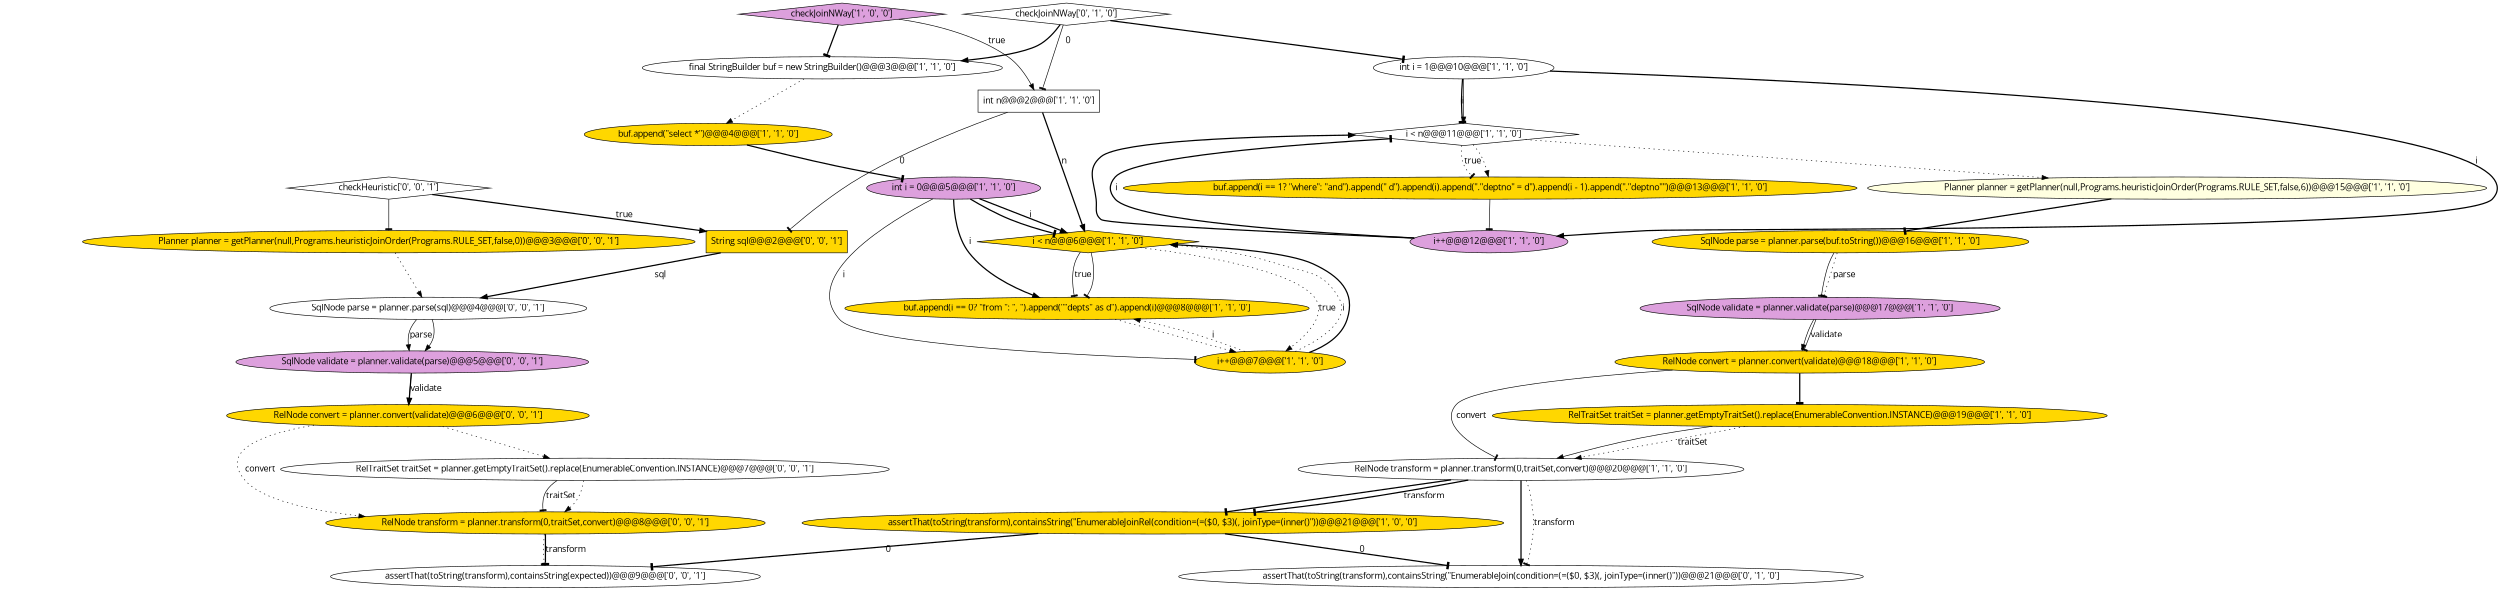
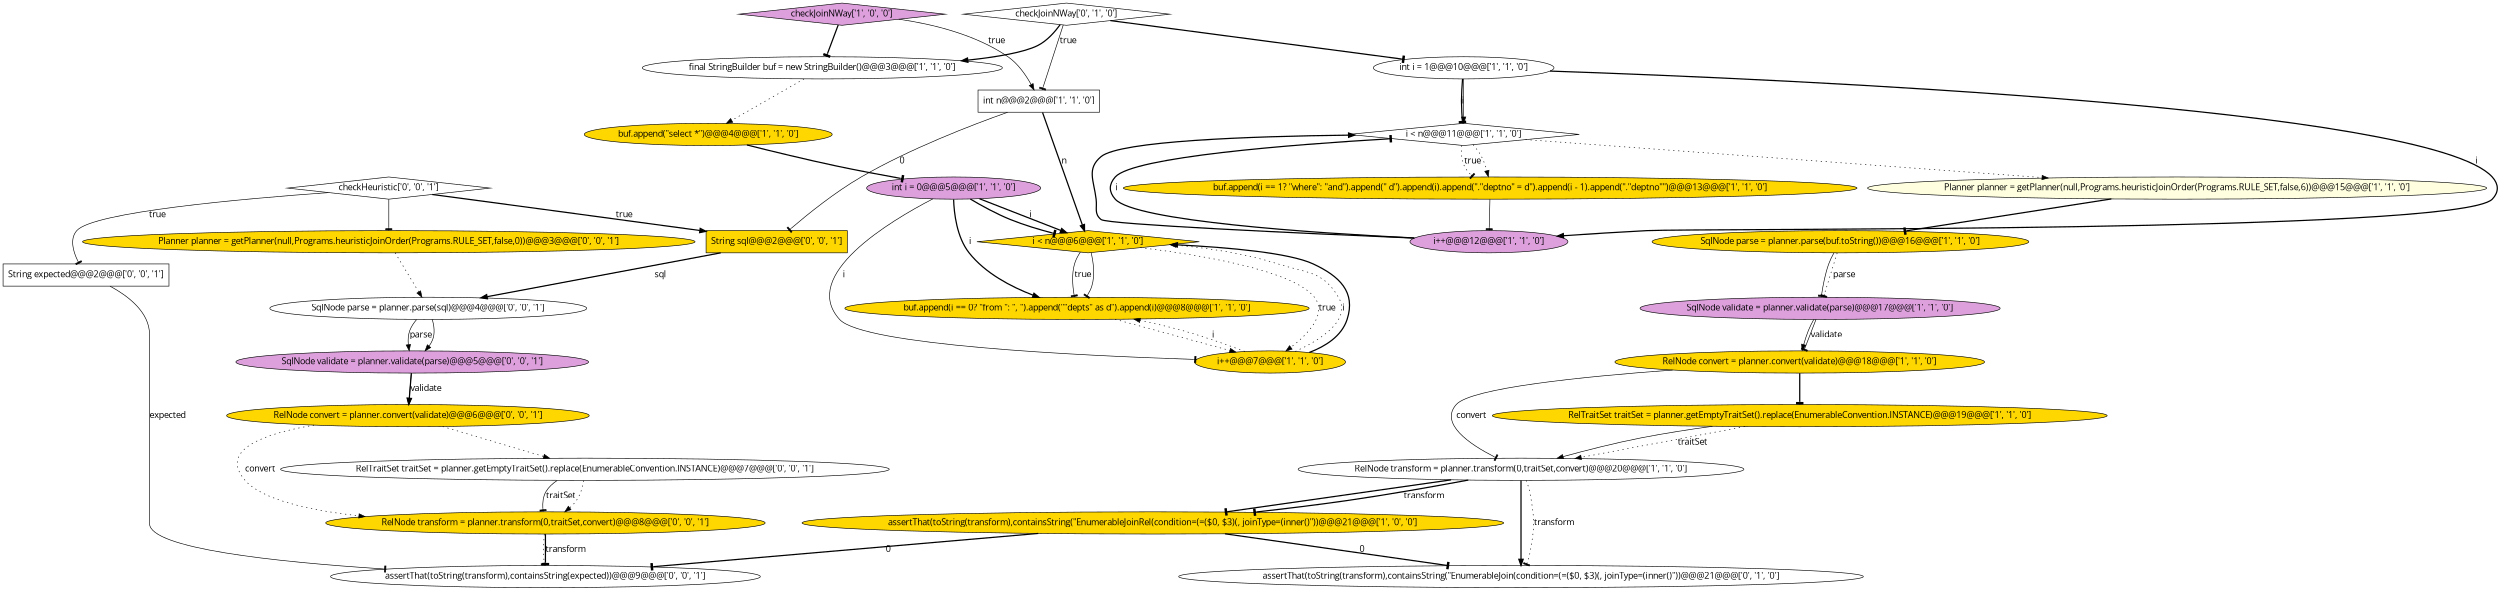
edge "checkJoinNWay['0', '1', '0']" -> "int n@@@2@@@['1', '1', '0']": label "0" -> "true"
node "String expected@@@2@@@['0', '0', '1']": added
